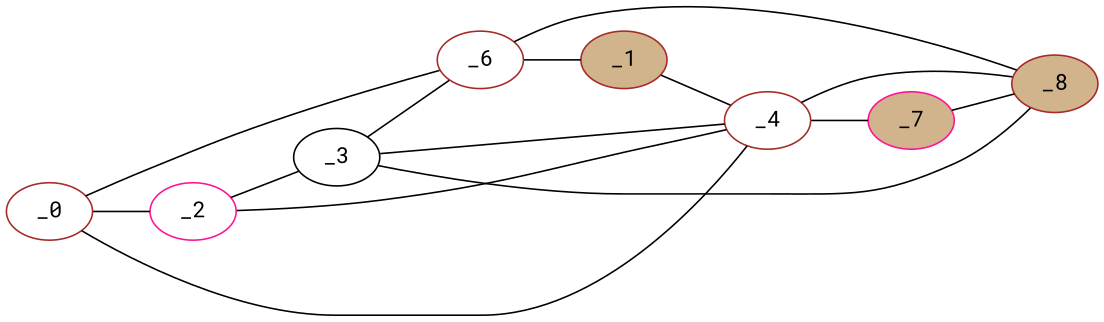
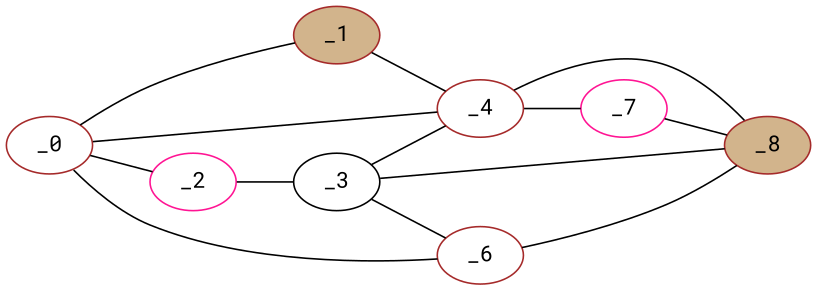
edge "_6" -- "_1": now "_0" -- "_1"
node "_7": fillcolor tan -> white
edge "_4" -- "_2": removed
